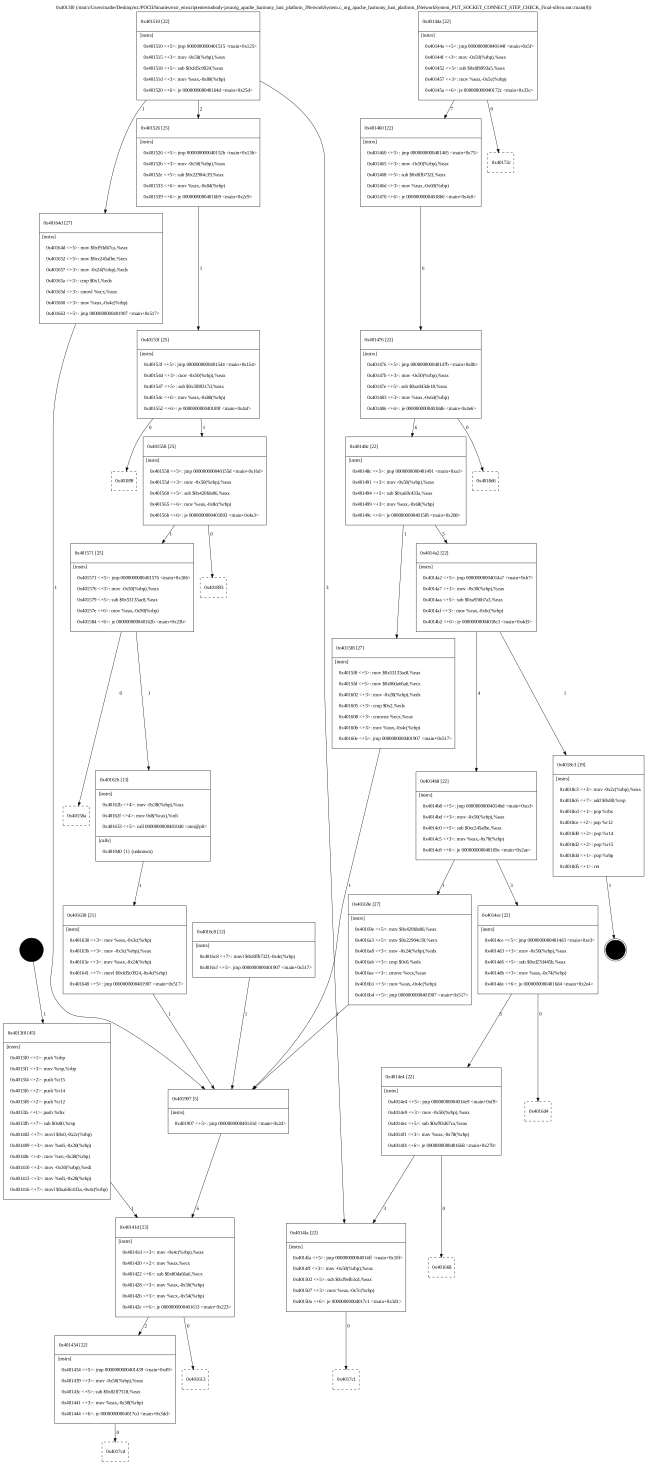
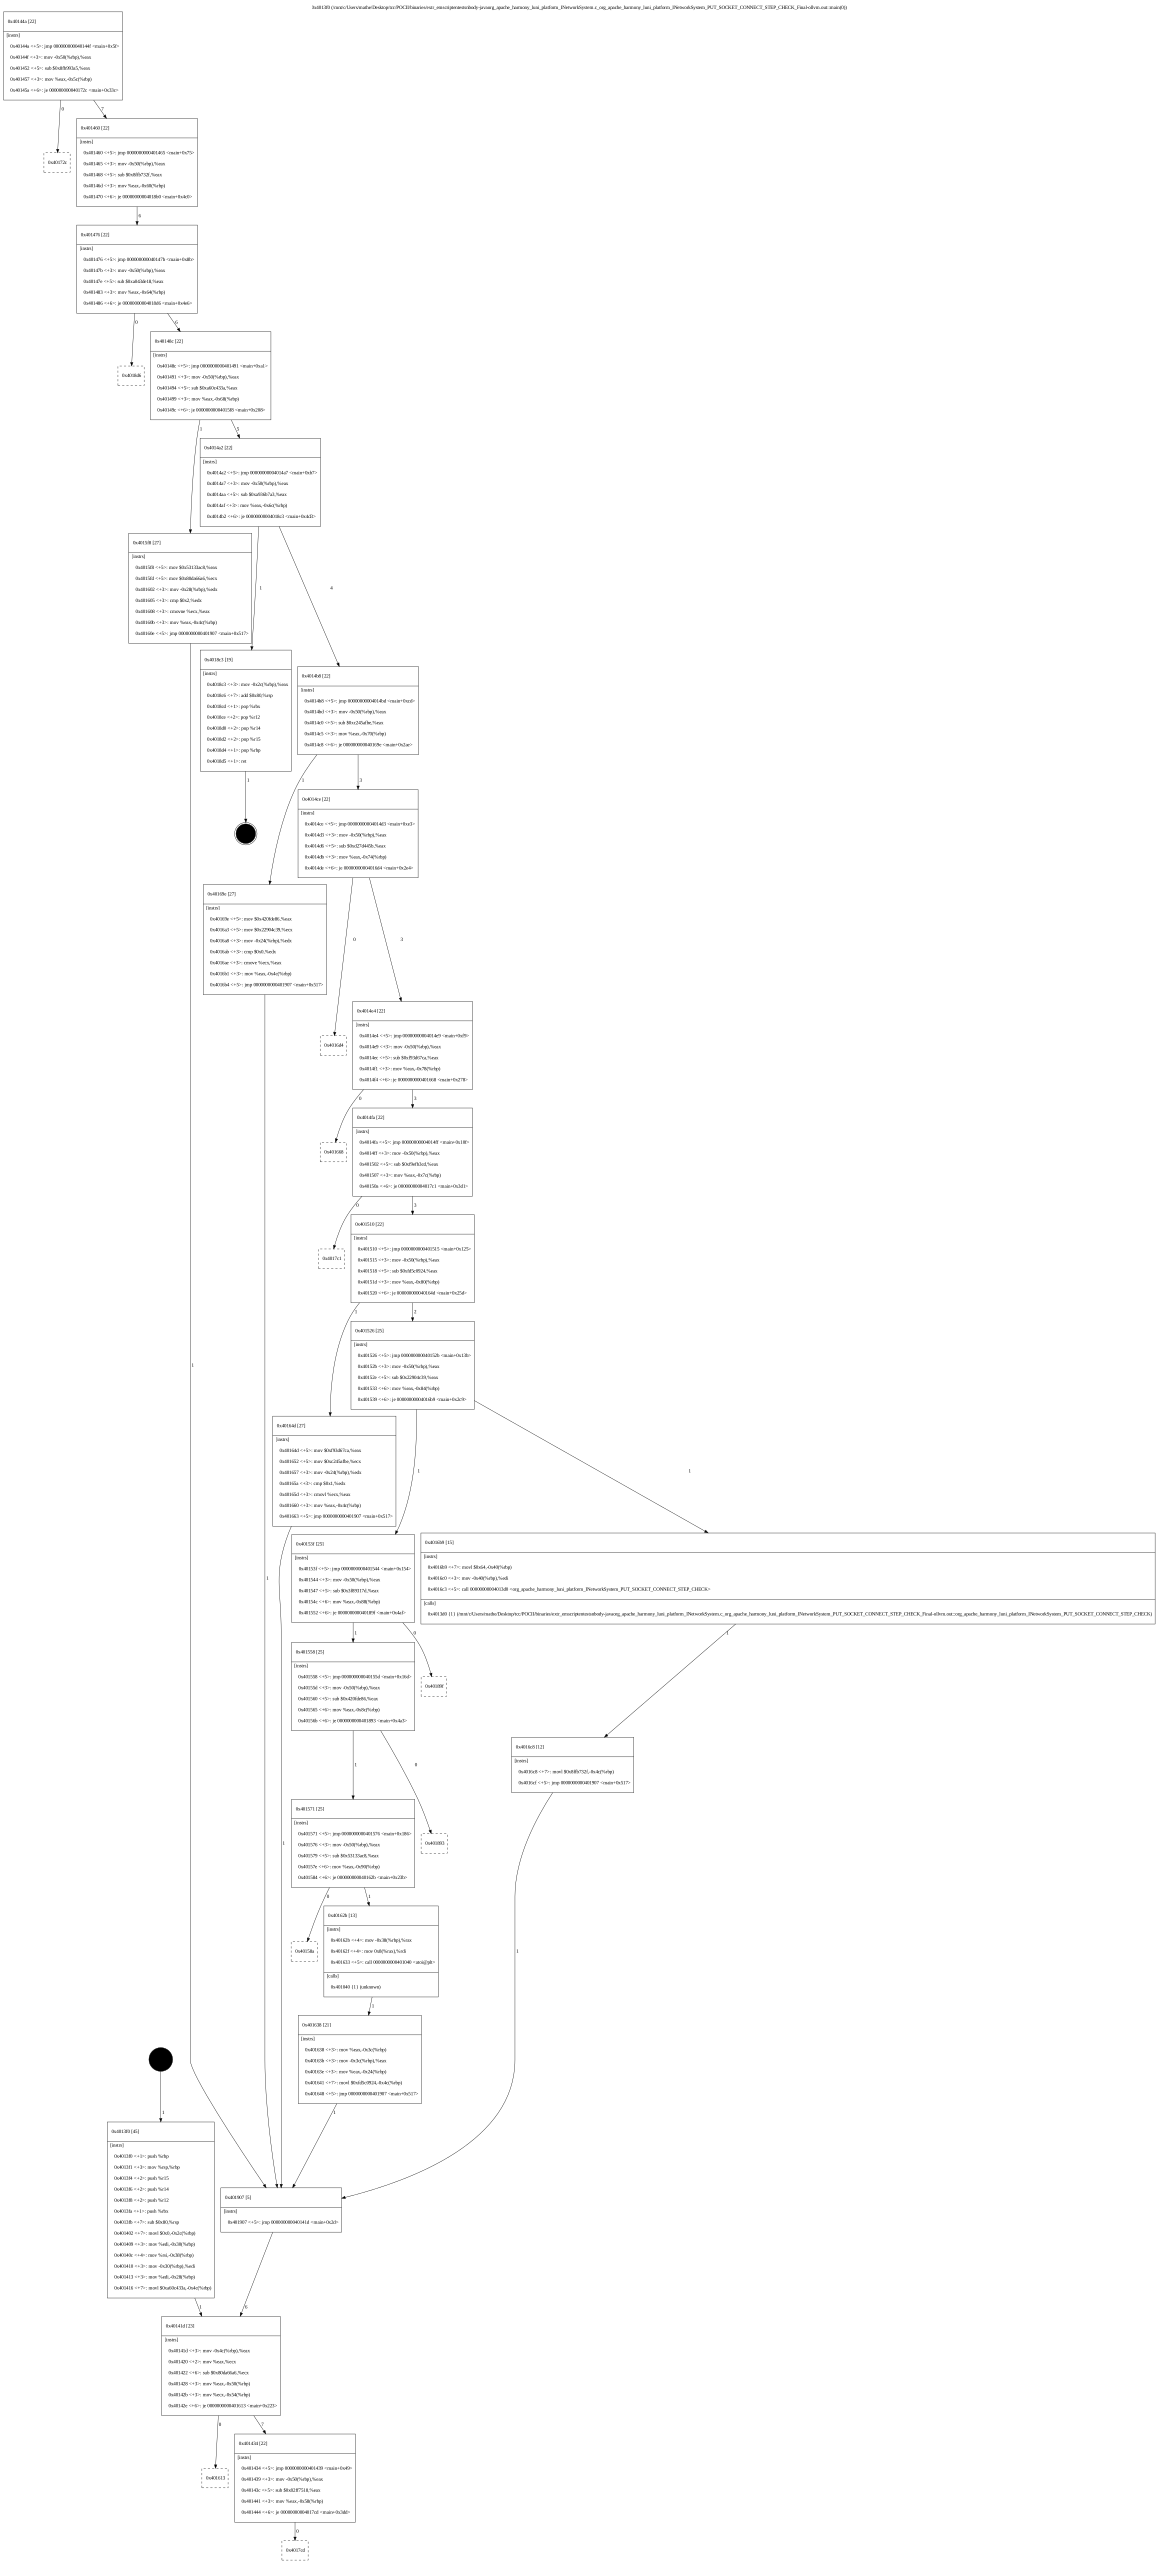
edge "0x401510 [22]" -> "0x4014fa [22]": reversed
edge "0x40141d [23]" -> "0x401434 [22]": label " 2" -> " 7"
node "0x4016b9 [15]": added
